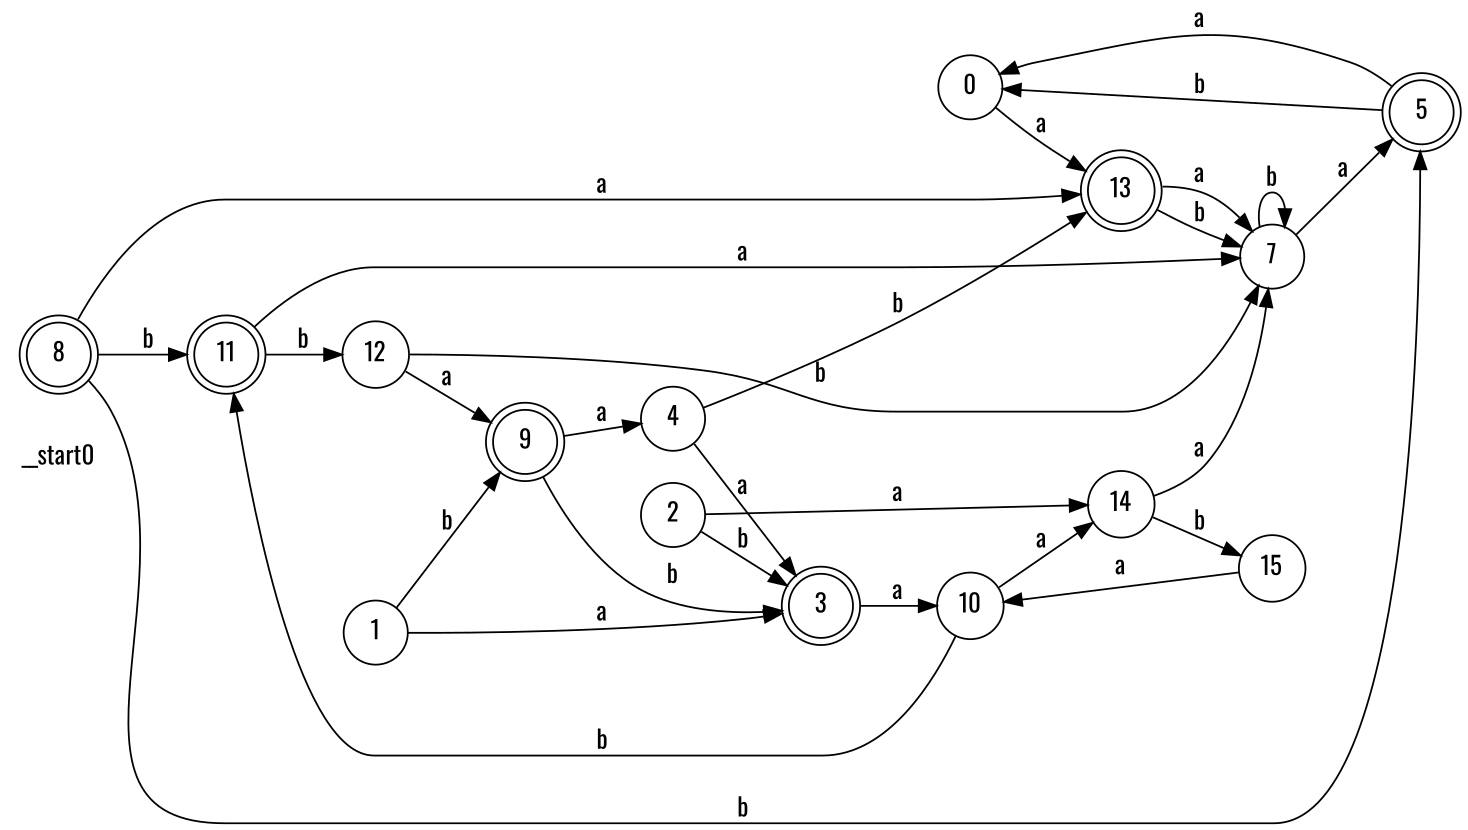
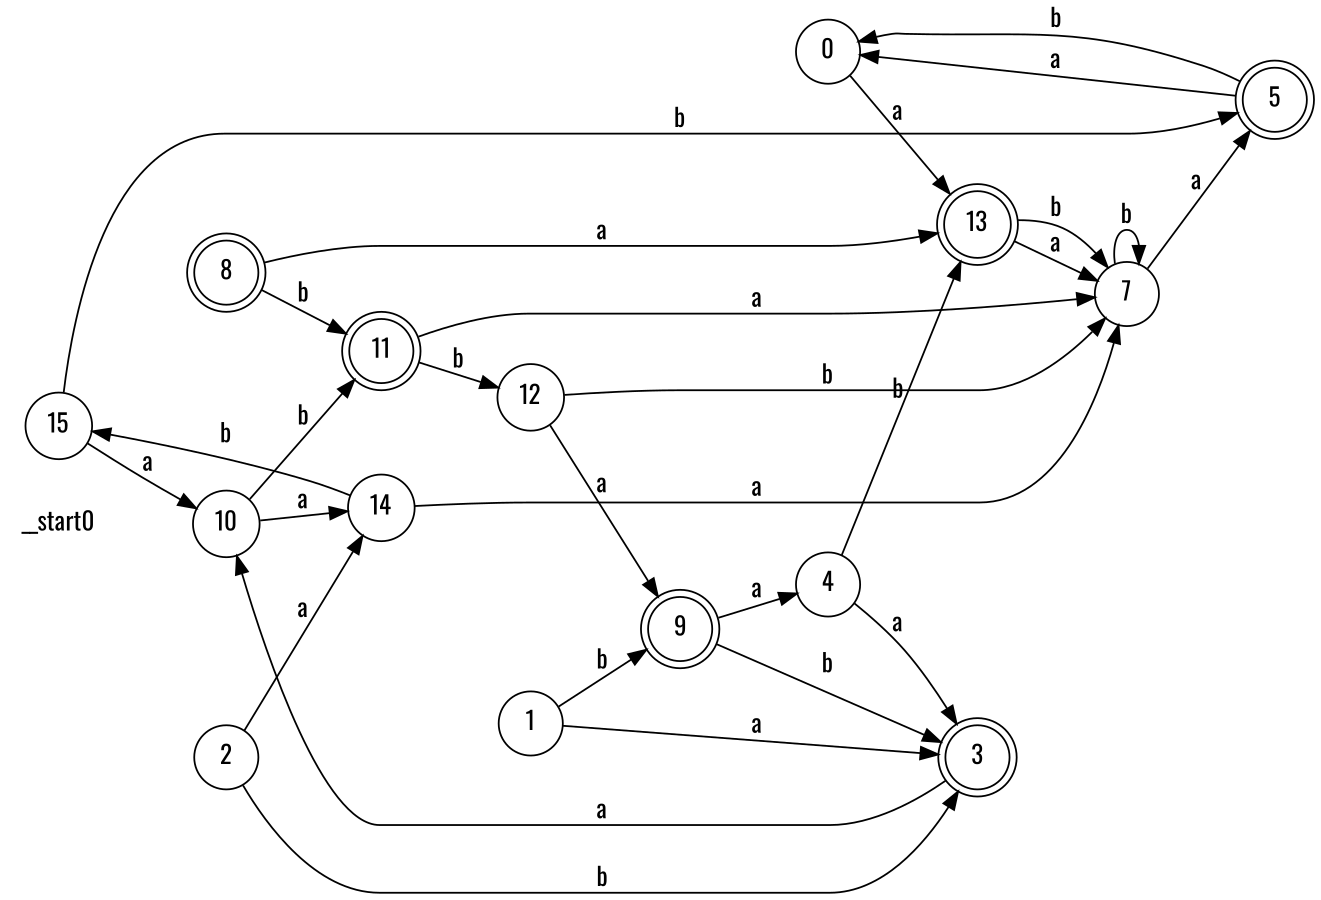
edge "8" -> "5": now "15" -> "5"
